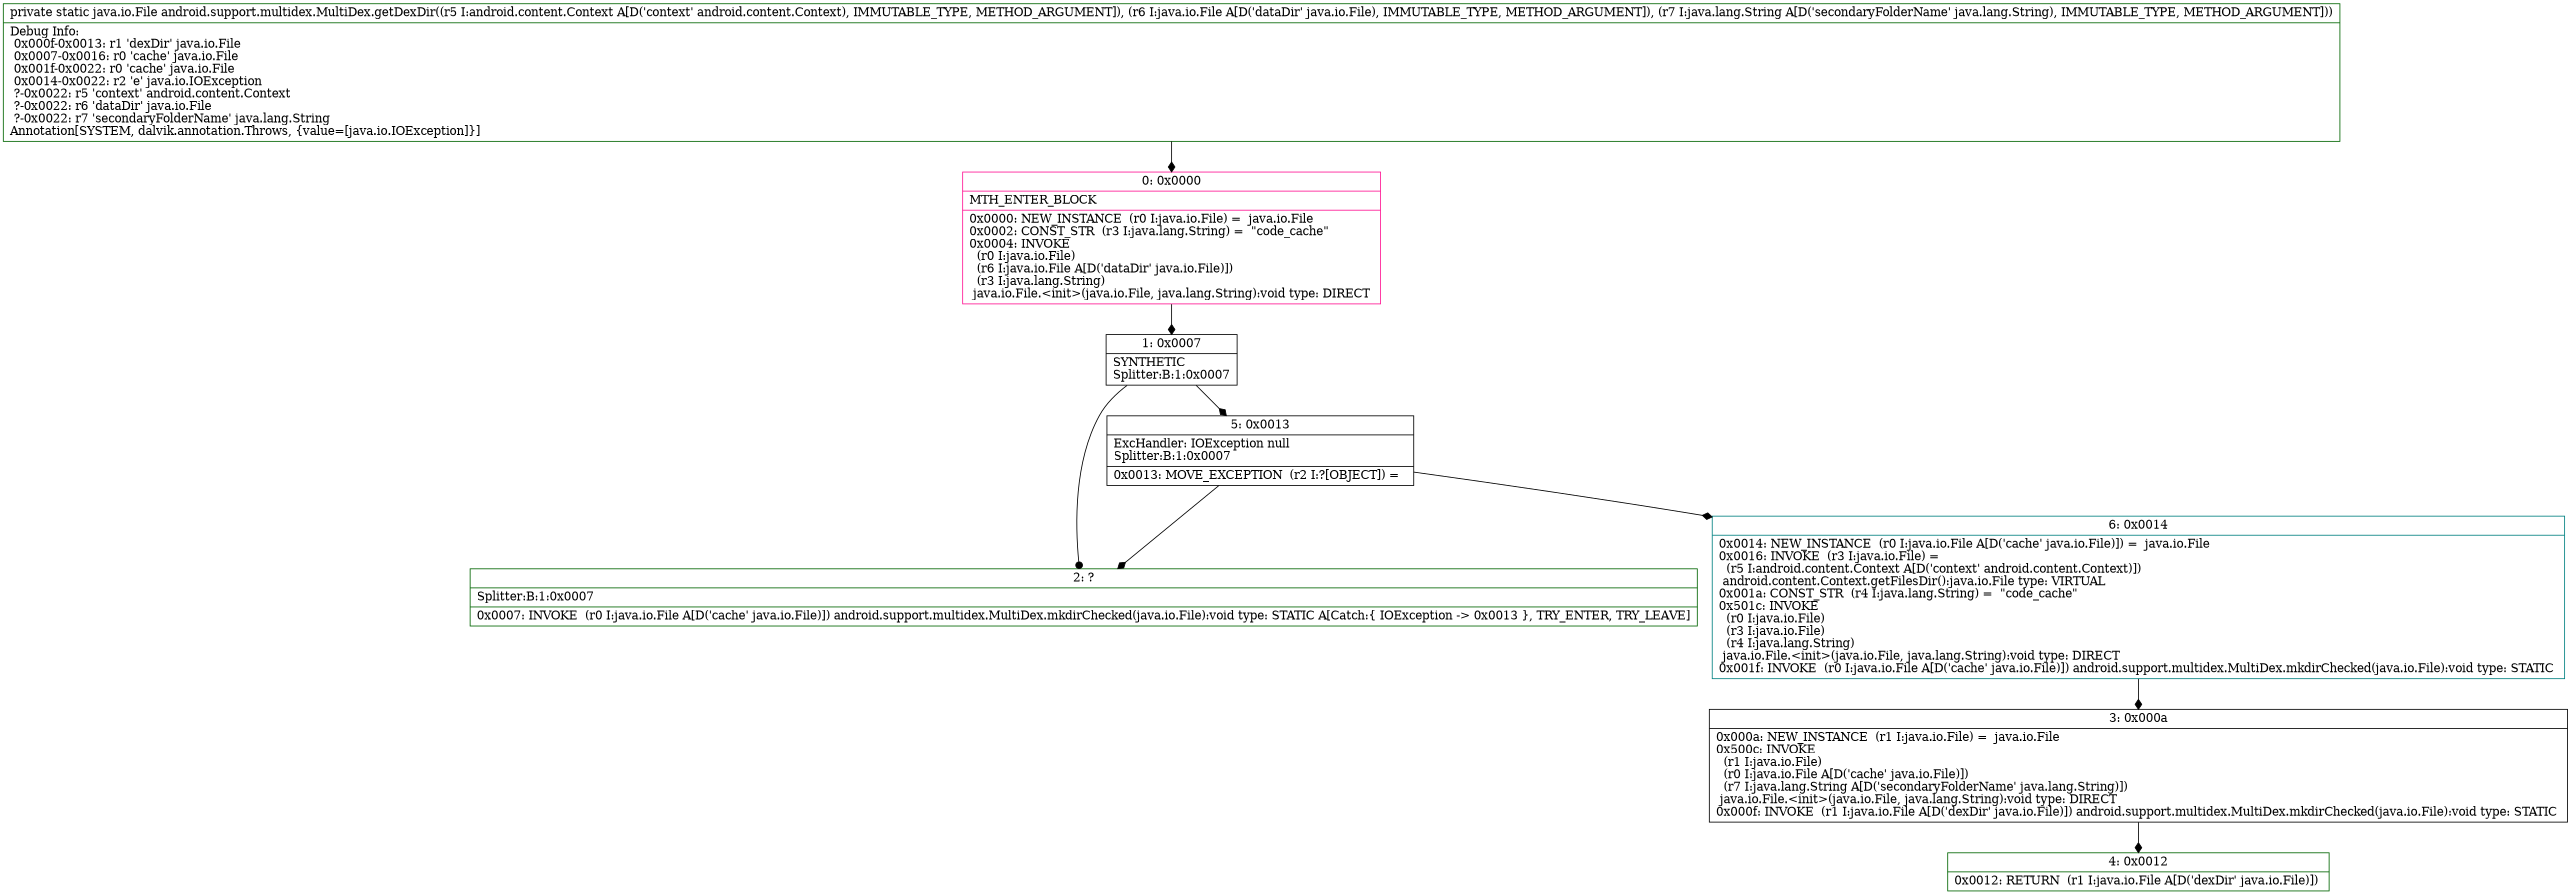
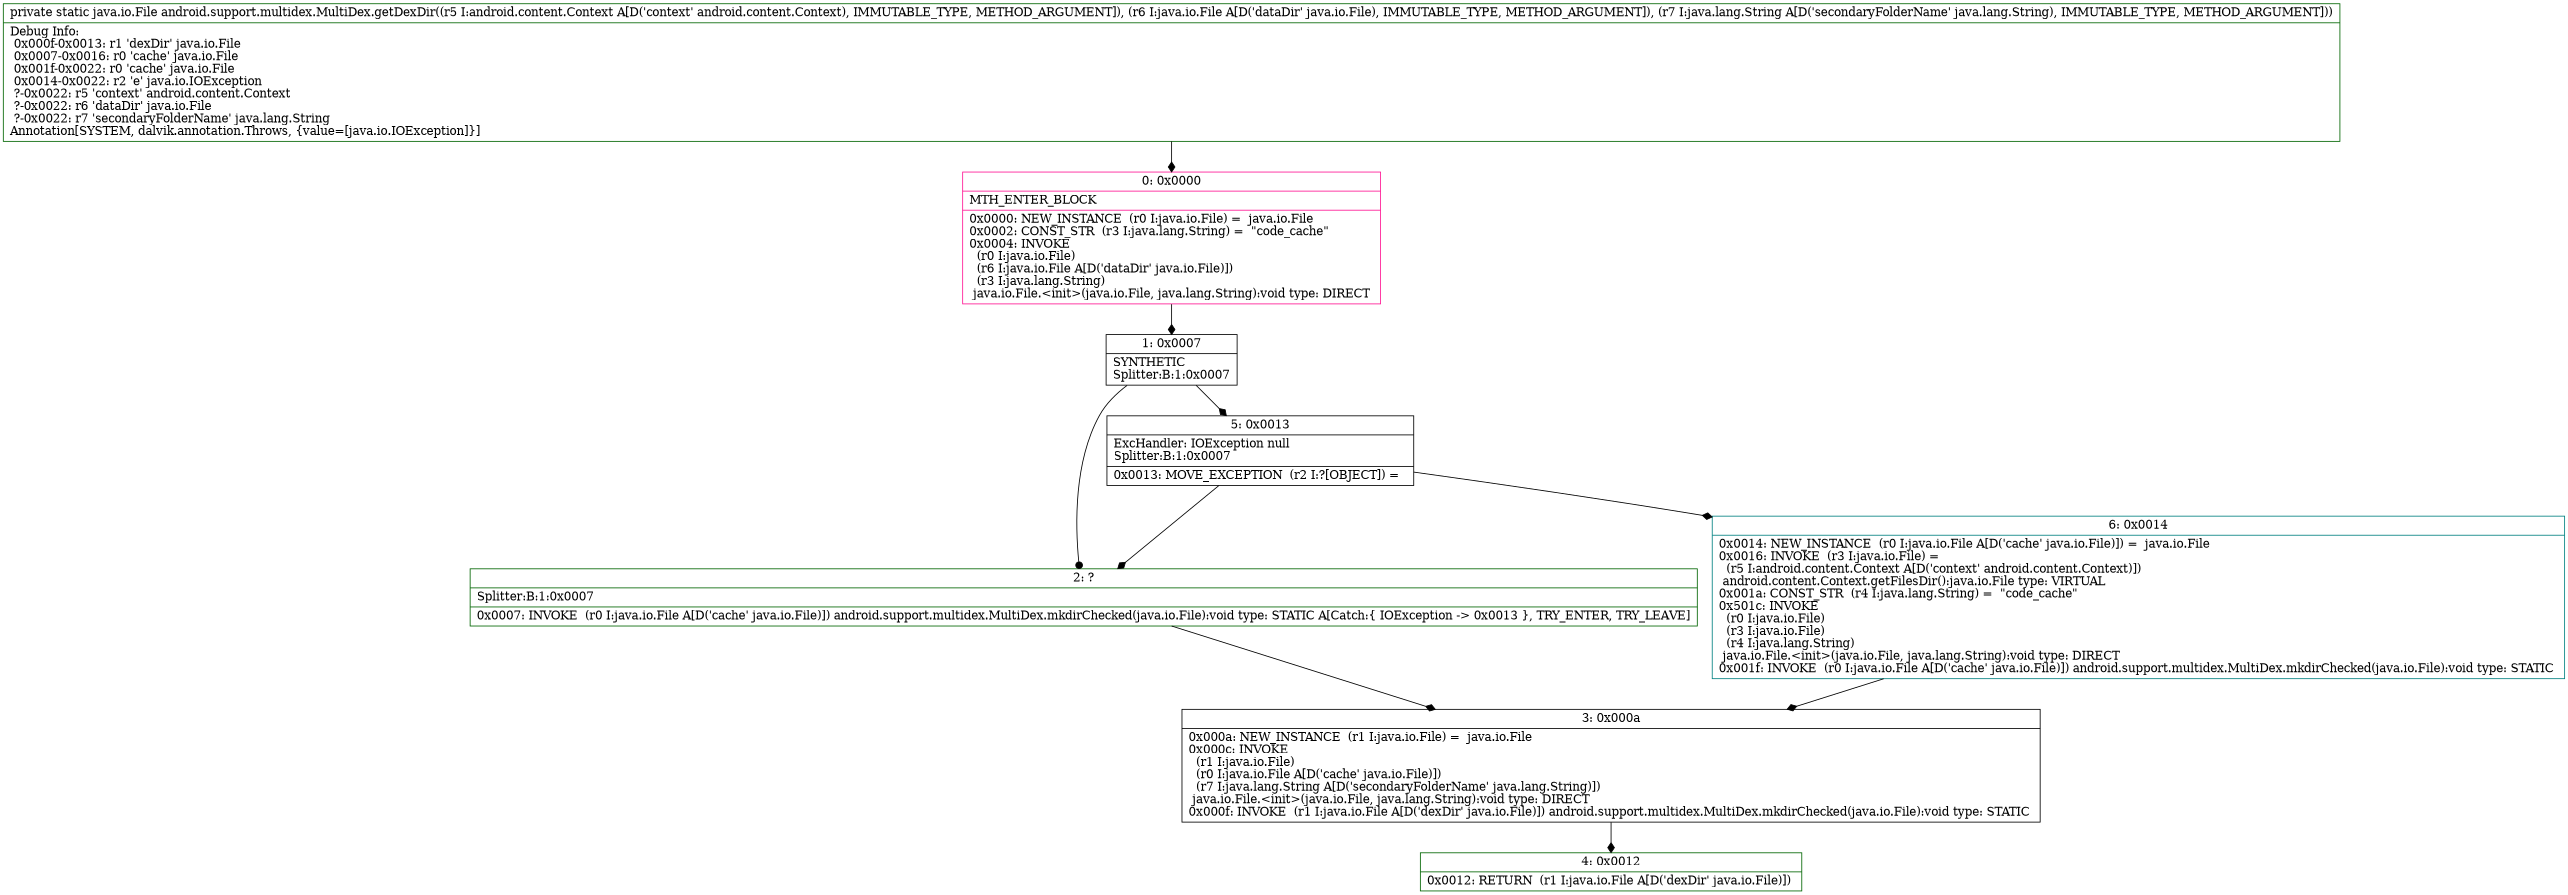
edge "2: ?" -> "3: 0x000a": added
node "3: 0x000a": text "0x500c: INVOKE" -> "0x000c: INVOKE"
